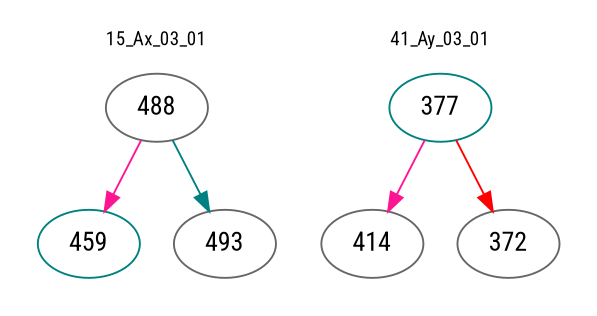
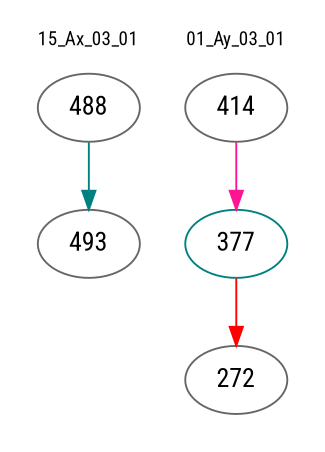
cluster "41_Ay_03_01": label "41_Ay_03_01" -> "01_Ay_03_01"
edge "377" -> "414": reversed
node "459": removed
node "372": label "372" -> "272"
